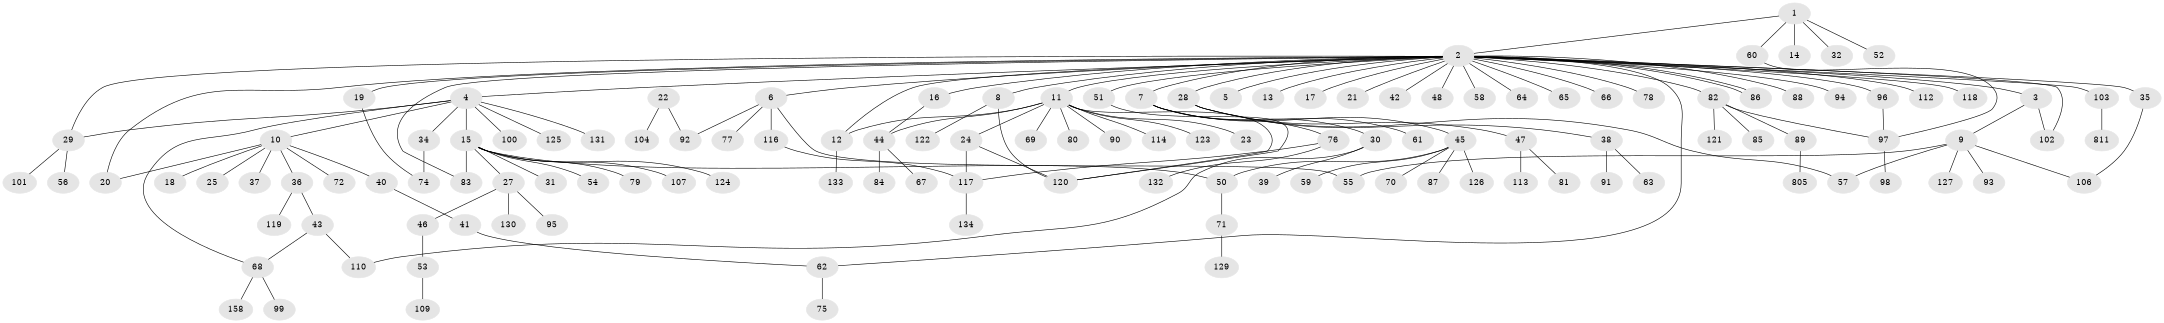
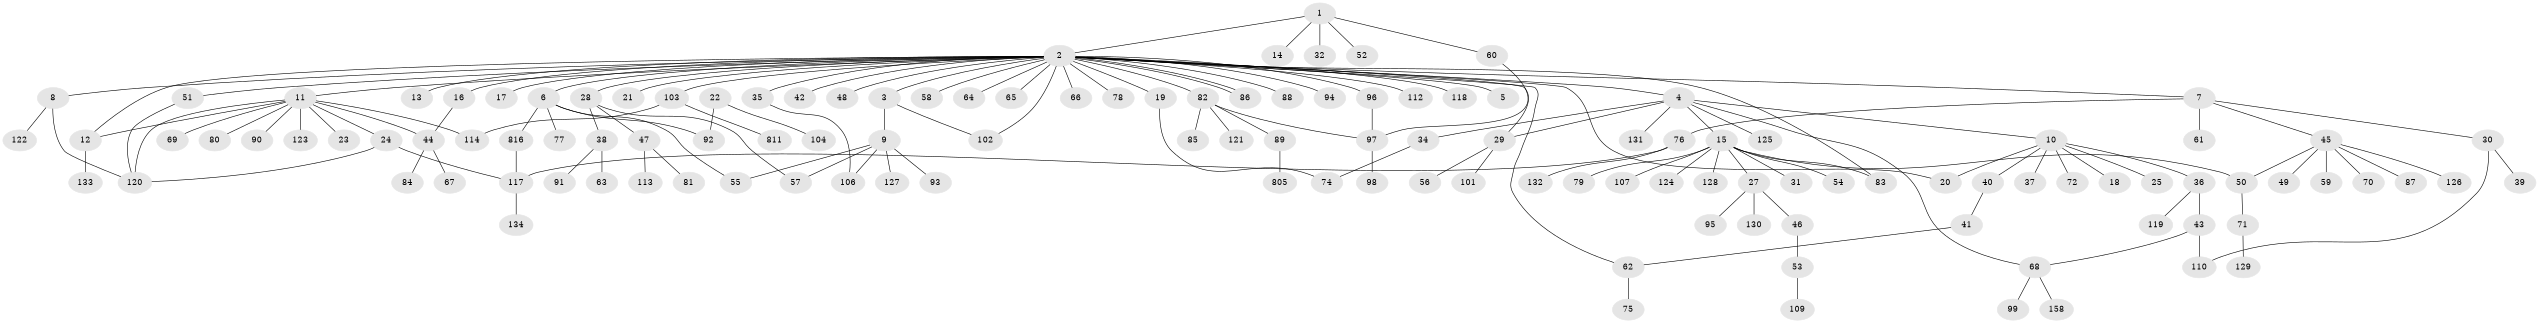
edge "103" -- "114": added
node "100": removed
node "116": label "116" -> "816"
node "128": added
node "49": added
